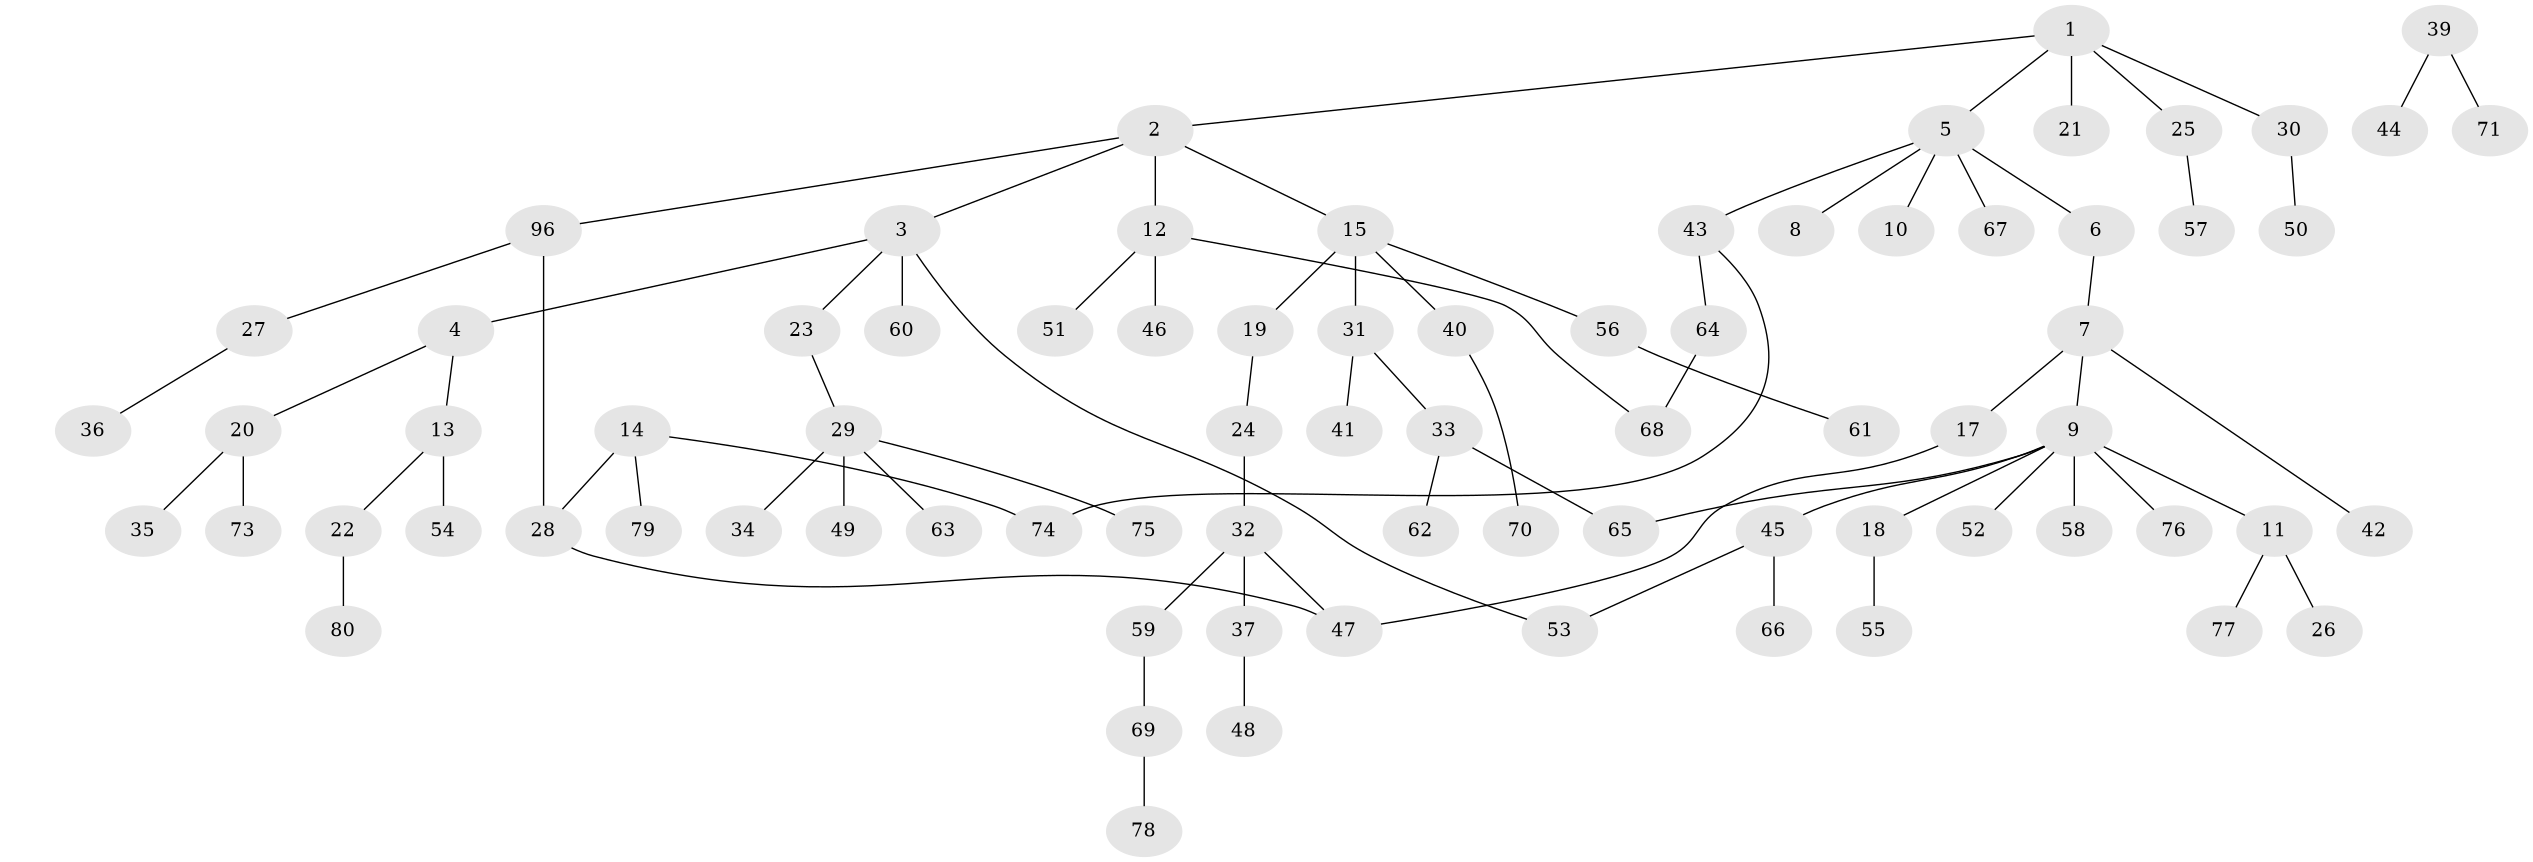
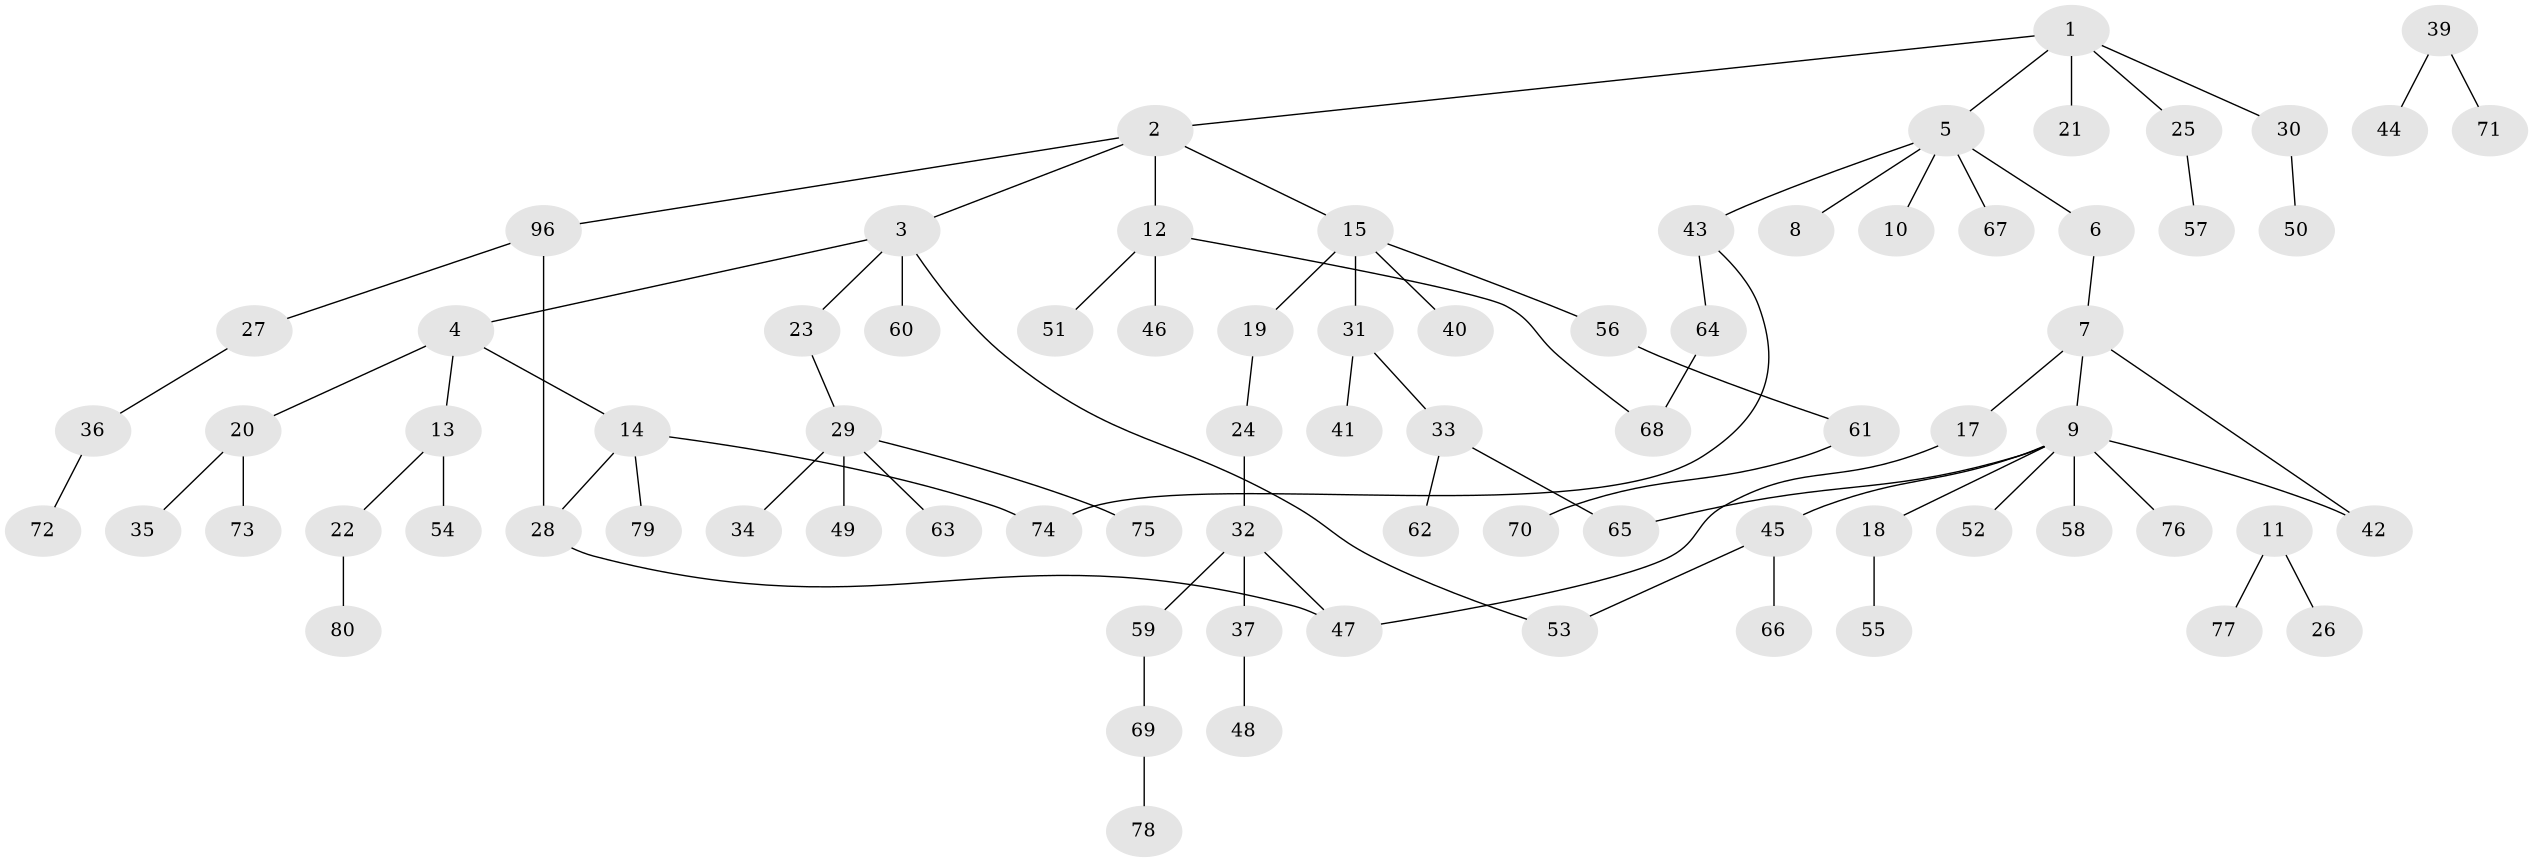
edge "4" -- "14": added
edge "40" -- "70": now "61" -- "70"
edge "9" -- "11": now "9" -- "42"
node "72": added
